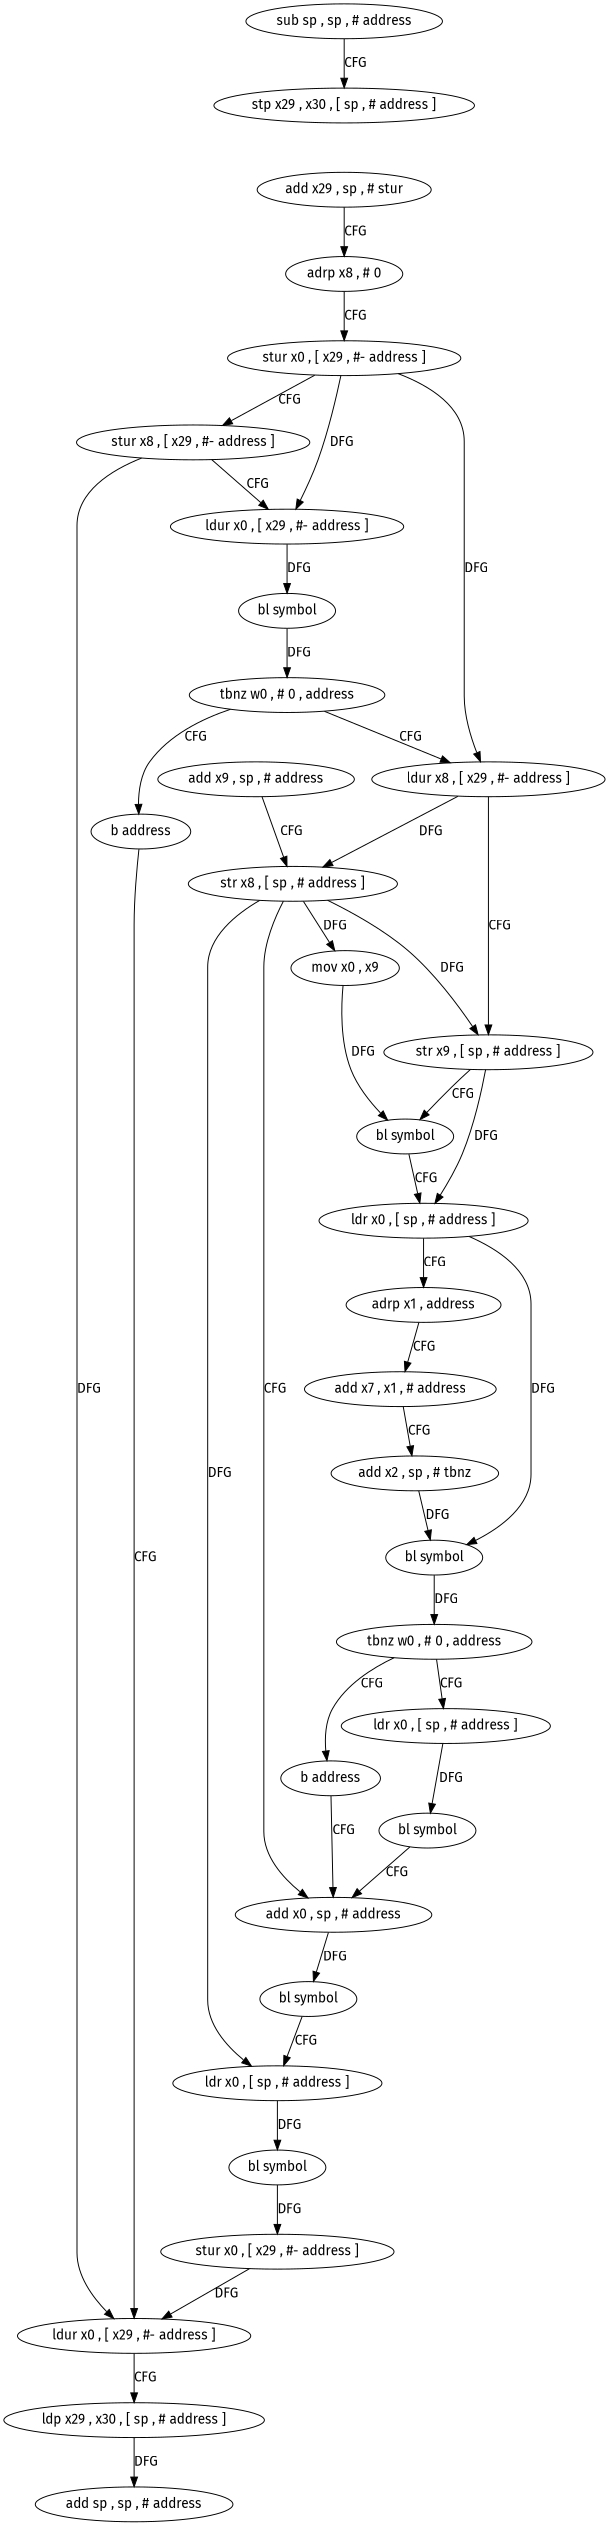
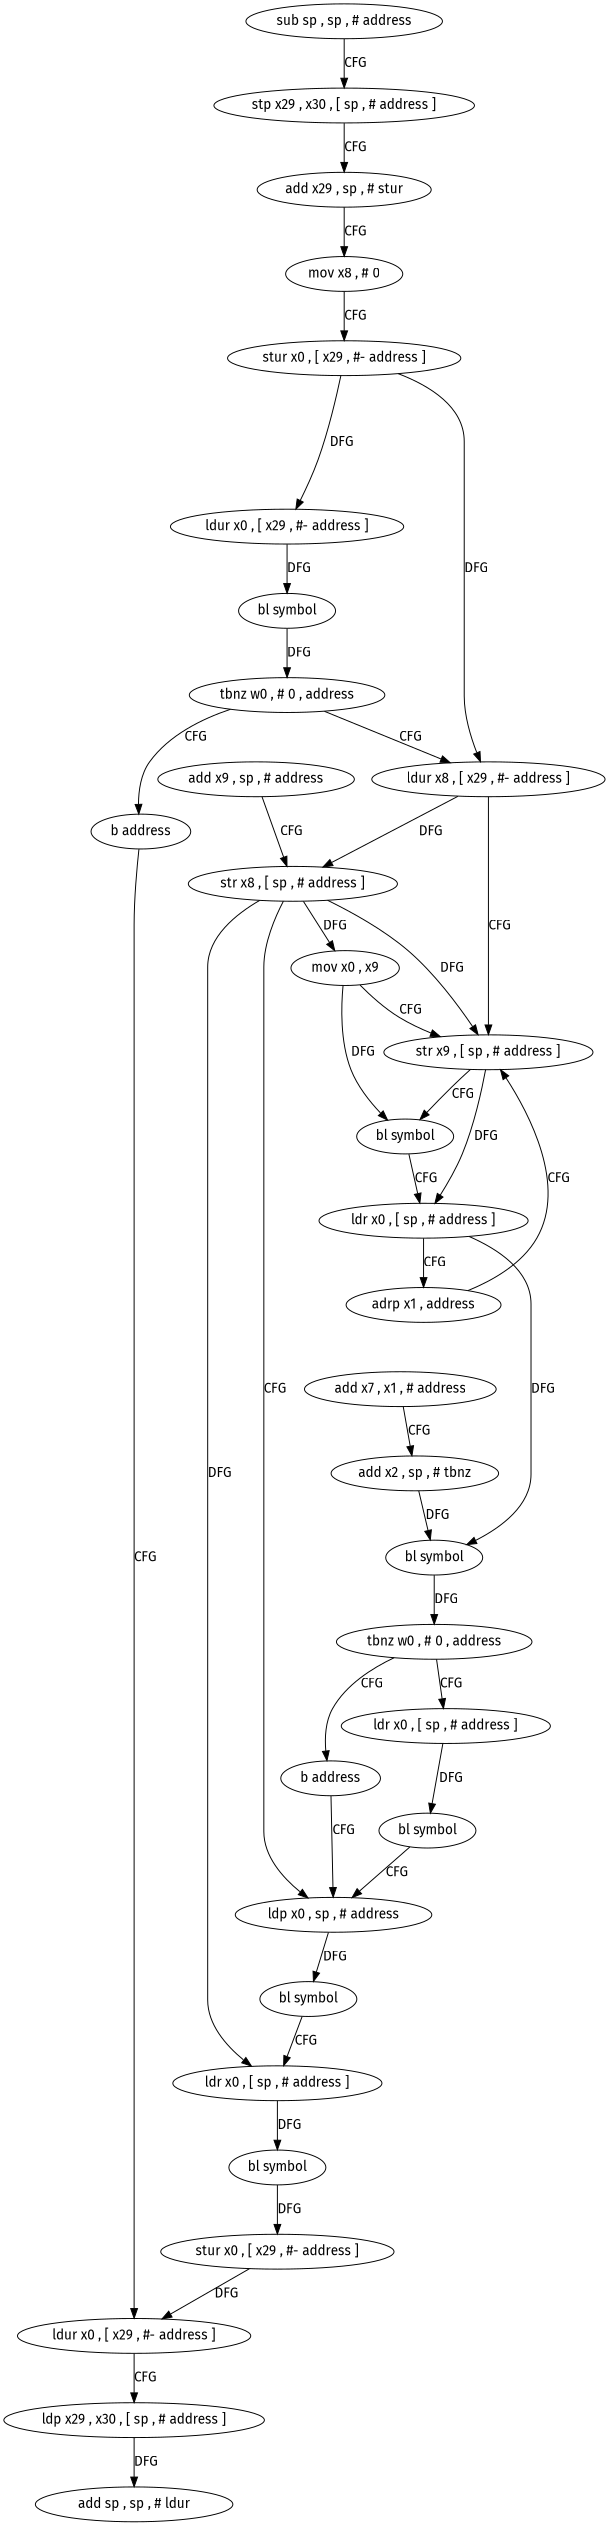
edge "stp x29 , x30 , [ sp , # address ]" -> "add x29 , sp , # stur": added, label "CFG"
node "adrp x8 , # 0": label "adrp x8 , # 0" -> "mov x8 , # 0"
node "stur x8 , [ x29 , #- address ]": removed
edge "mov x0 , x9" -> "str x9 , [ sp , # address ]": added, label "CFG"
edge "adrp x1 , address" -> "add x7 , x1 , # address": now "adrp x1 , address" -> "str x9 , [ sp , # address ]"
node "add x0 , sp , # address": label "add x0 , sp , # address" -> "ldp x0 , sp , # address"
node "add sp , sp , # address": label "add sp , sp , # address" -> "add sp , sp , # ldur"
